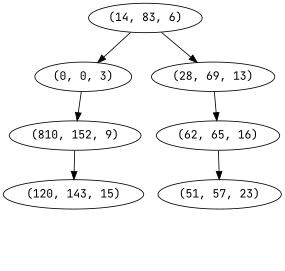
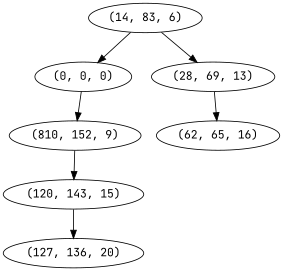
node "(0, 0, 3)": label "(0, 0, 3)" -> "(0, 0, 0)"
node "(51, 57, 23)": removed
node "(127, 136, 20)": added
